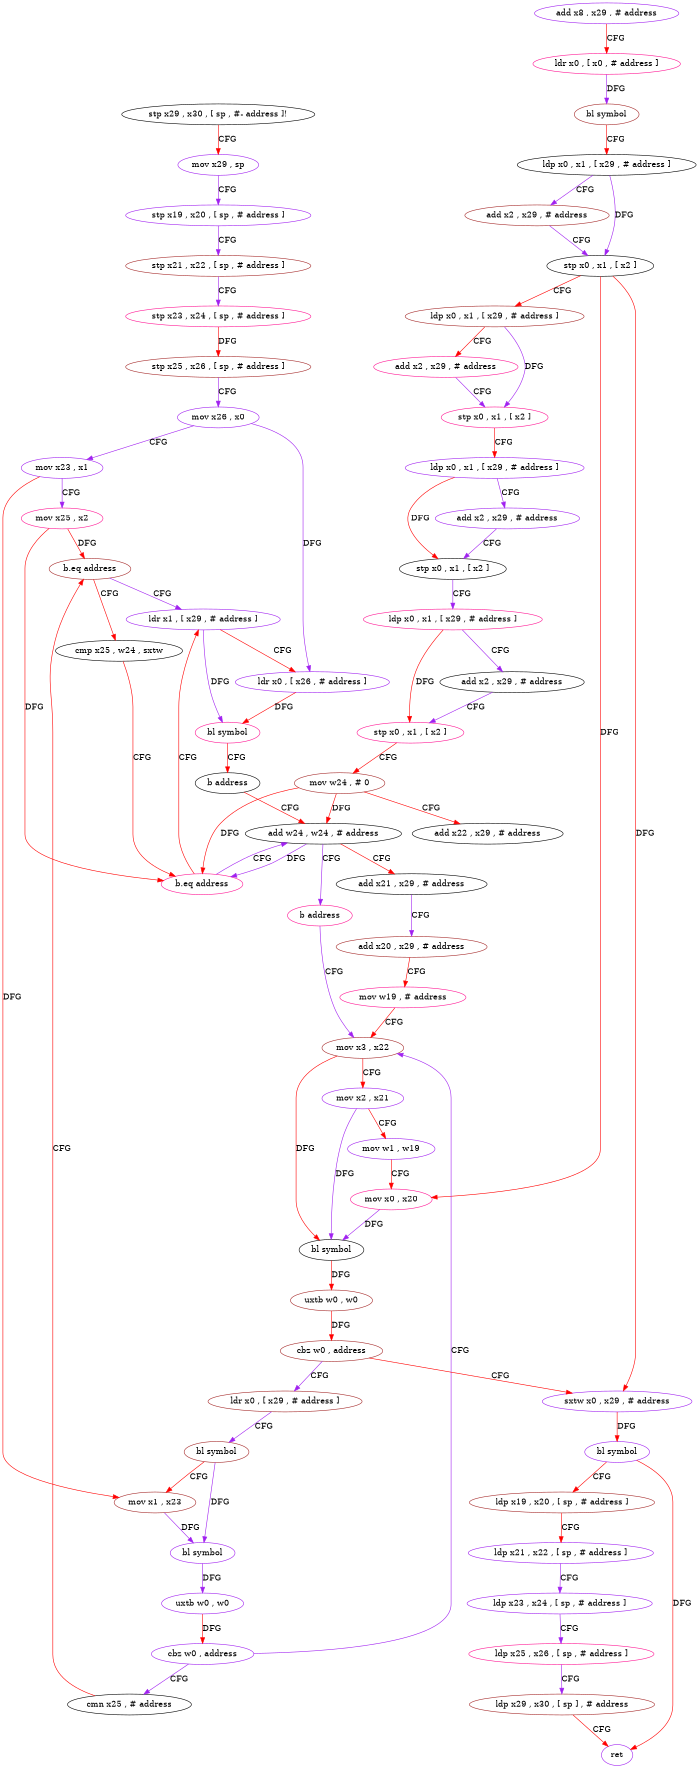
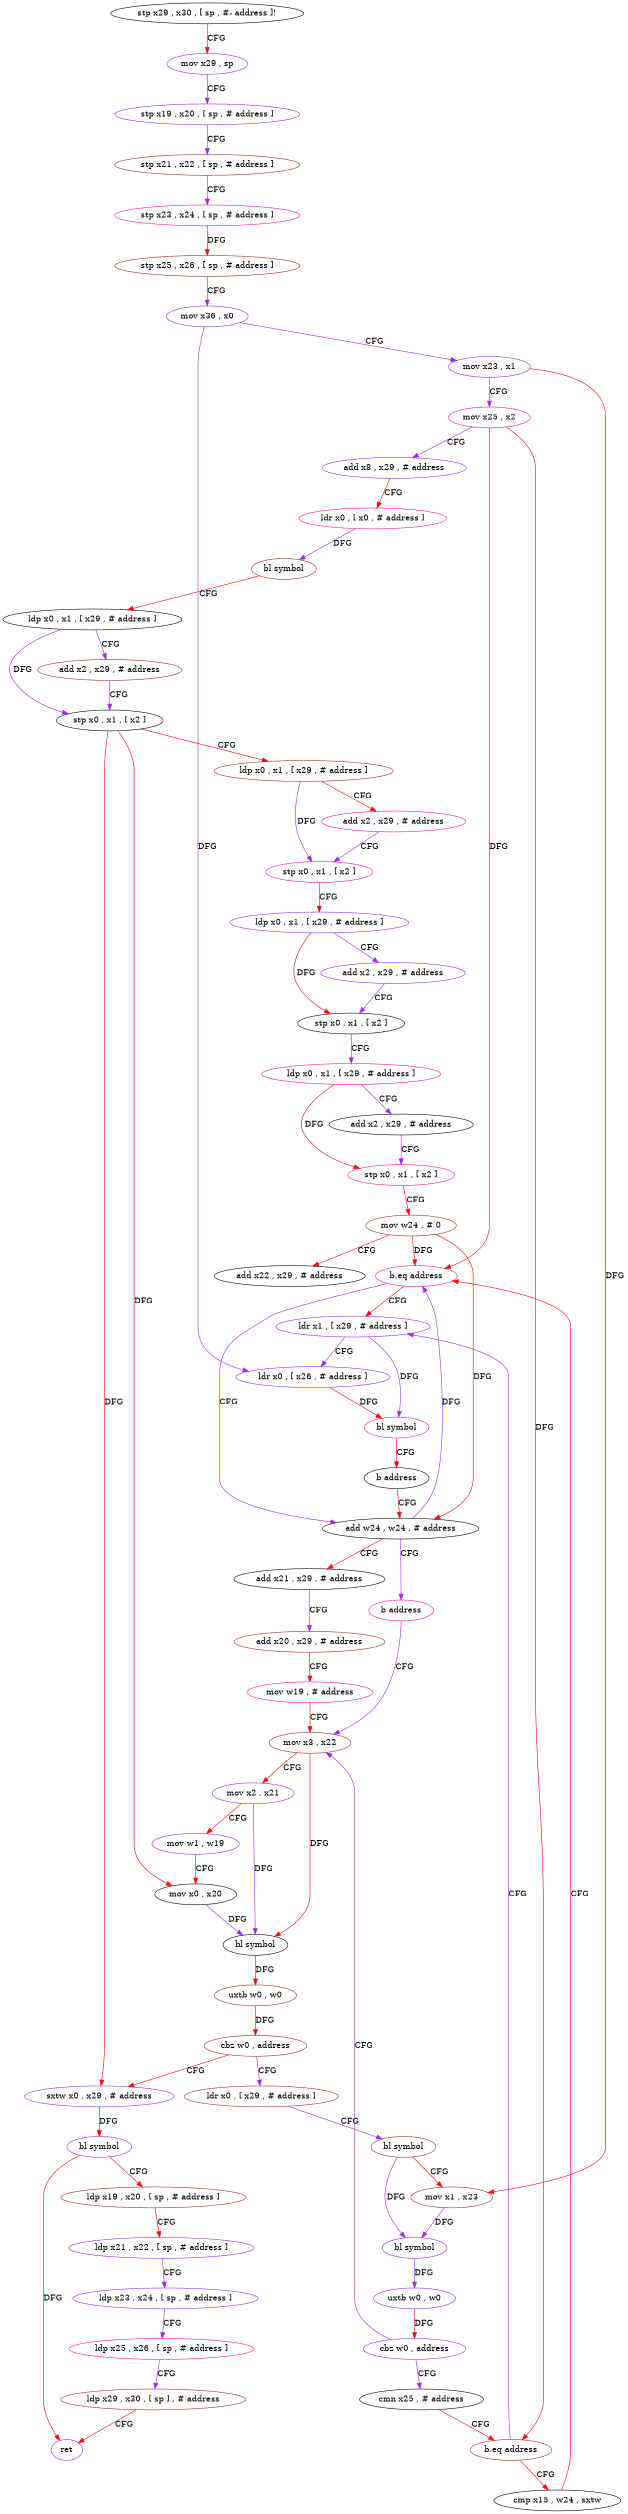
node "mov x26 , x0": label "mov x26 , x0" -> "mov x36 , x0"
edge "mov x25 , x2" -> "add x8 , x29 , # address": added, label "CFG"
edge "ldr x1 , [ x29 , # address ]" -> "ldr x0 , [ x26 , # address ]": color red -> purple
node "cmp x25 , w24 , sxtw": label "cmp x25 , w24 , sxtw" -> "cmp x15 , w24 , sxtw"
node "mov x0 , x20": color deeppink -> black
